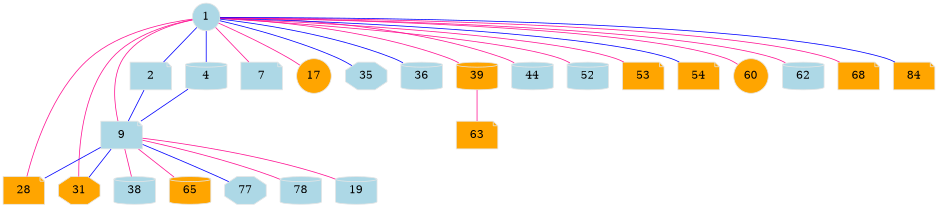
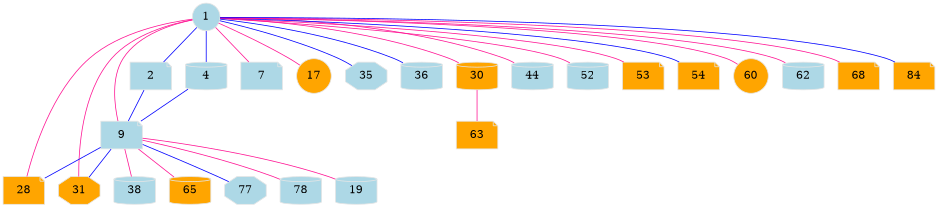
node "39": label "39" -> "30"
